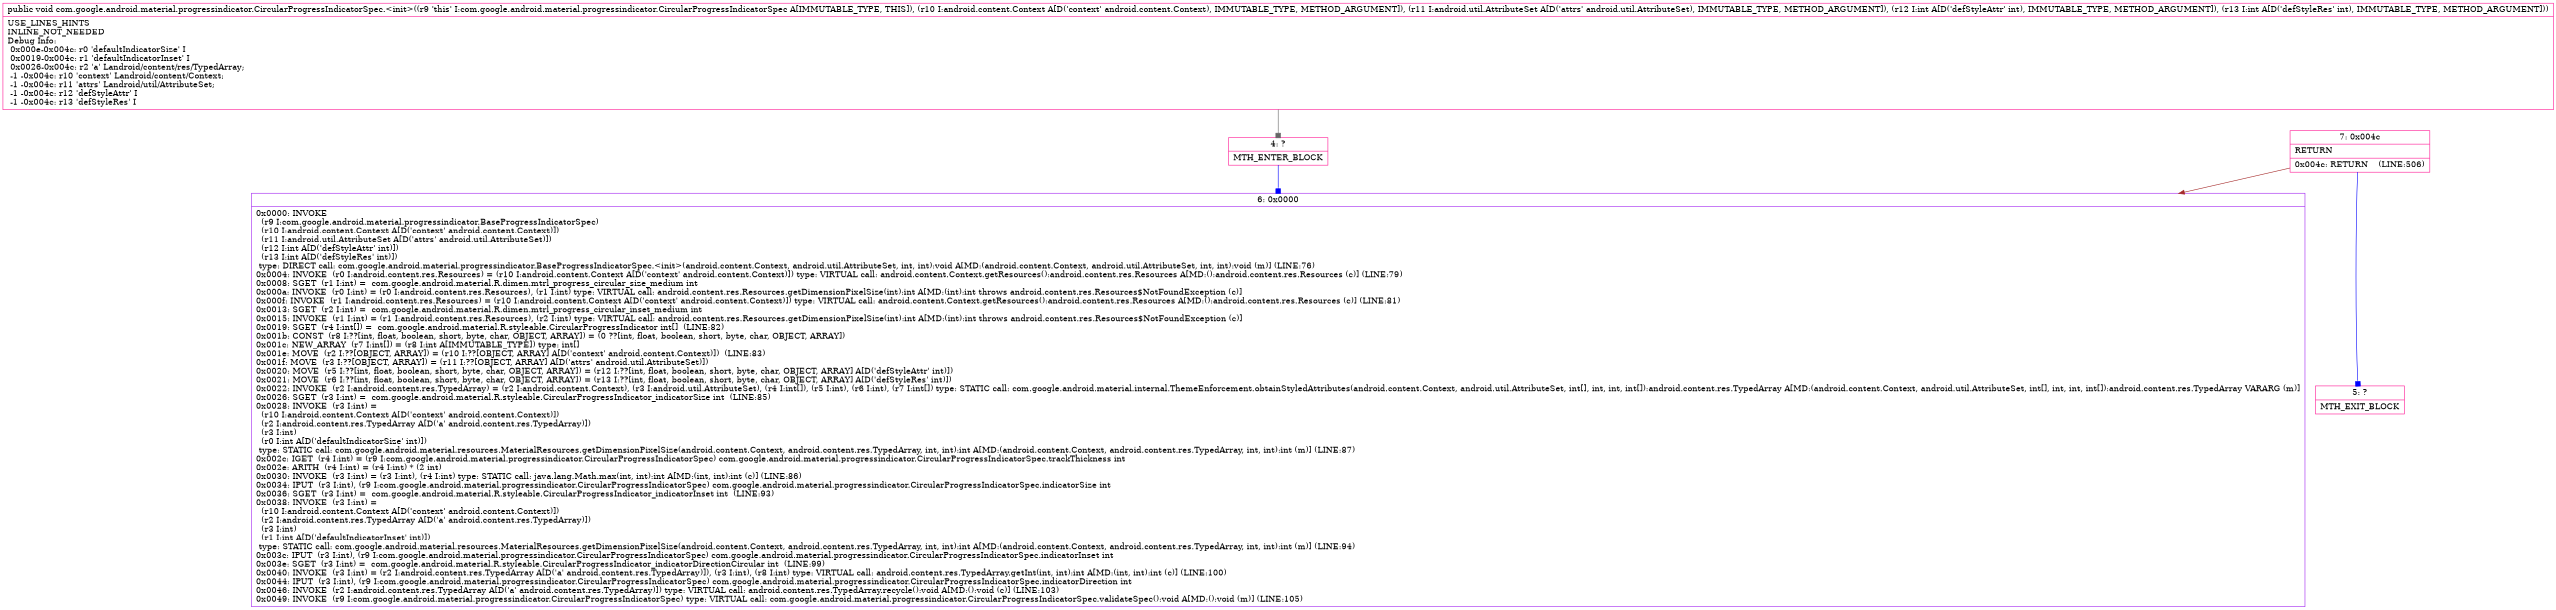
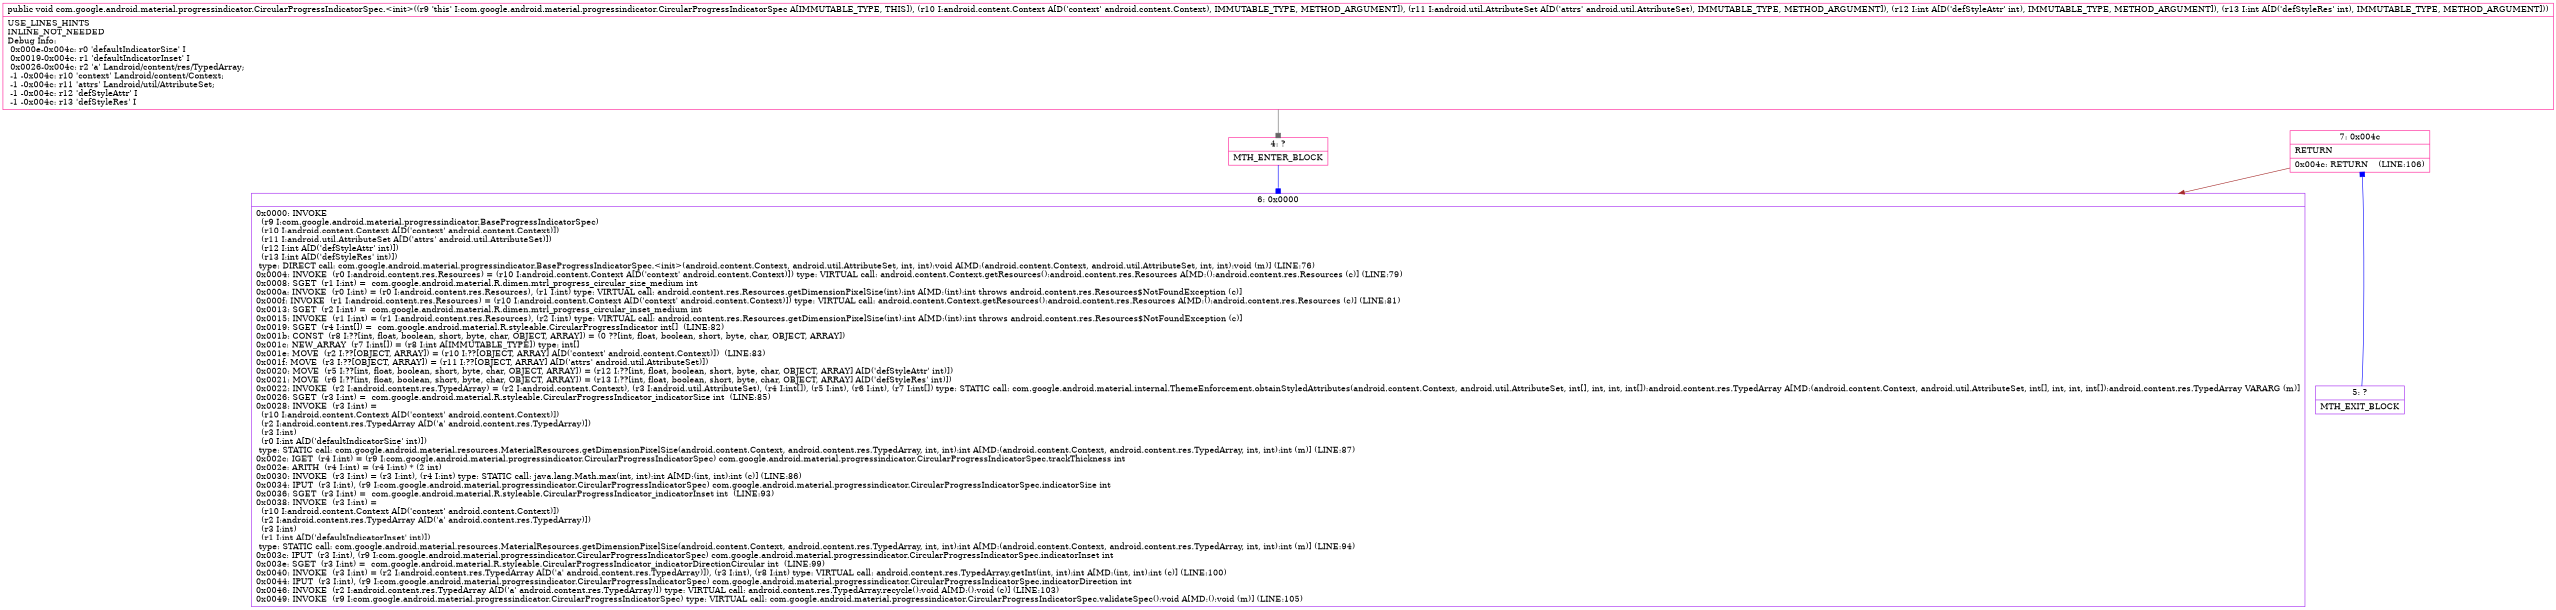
node "7: 0x004c": text "0x004c: RETURN    (LINE:506)" -> "0x004c: RETURN    (LINE:106)"
edge "7: 0x004c" -> "5: ?": reversed
node "5: ?": color deeppink -> purple
